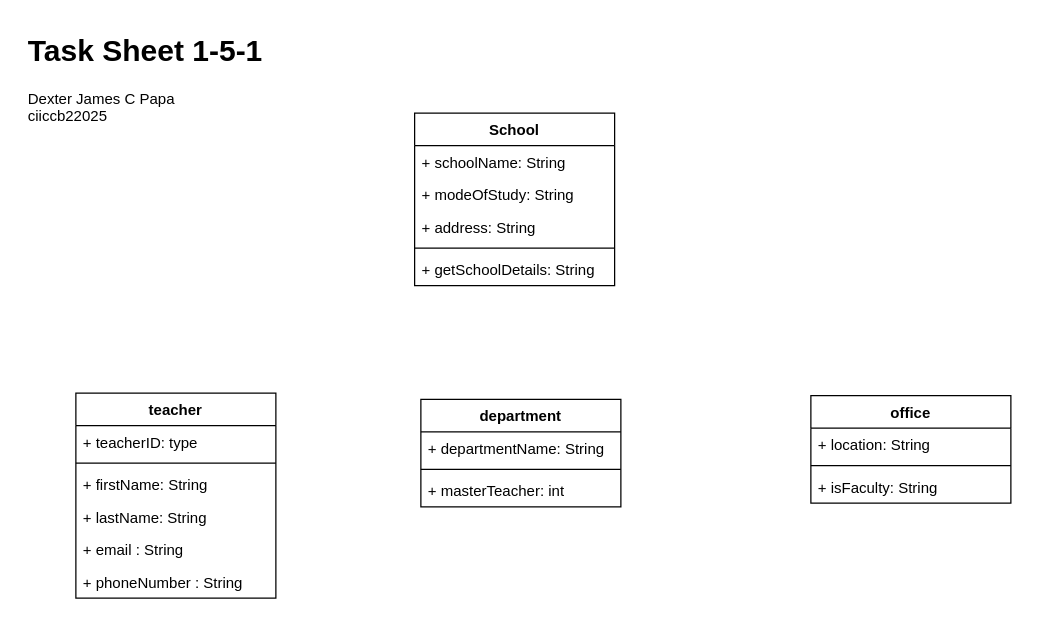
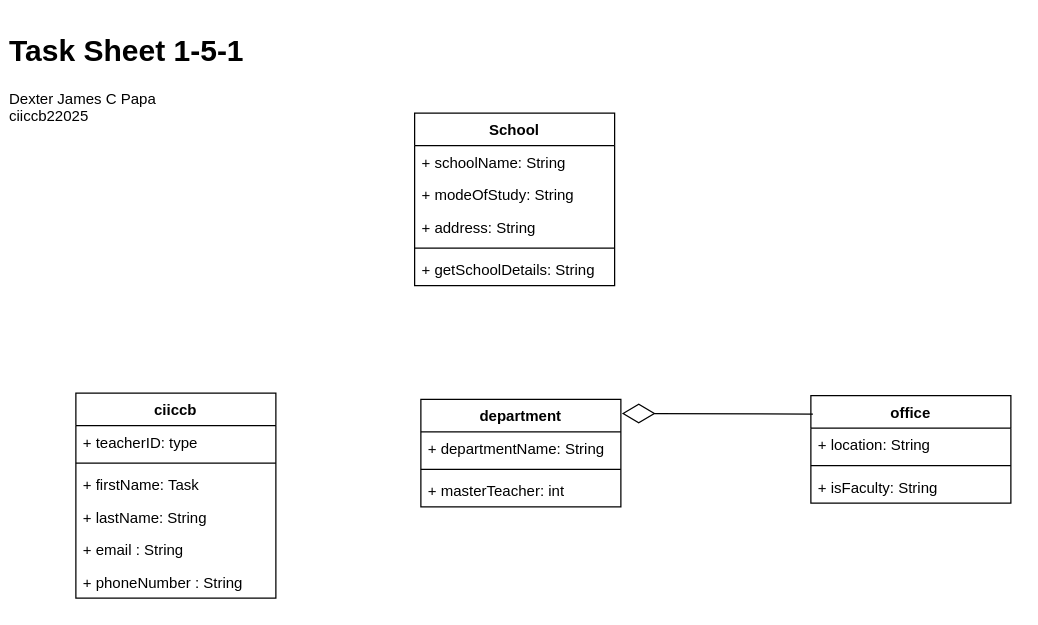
node "Task Sheet 1-5-1Dexter James C Papa ciiccb22025": moved (182, 101) -> (163, 101)
node "teacher": label "teacher" -> "ciiccb"
edge "office" -> "department": added
node "+ firstName: String": label "+ firstName: String" -> "+ firstName: Task"
